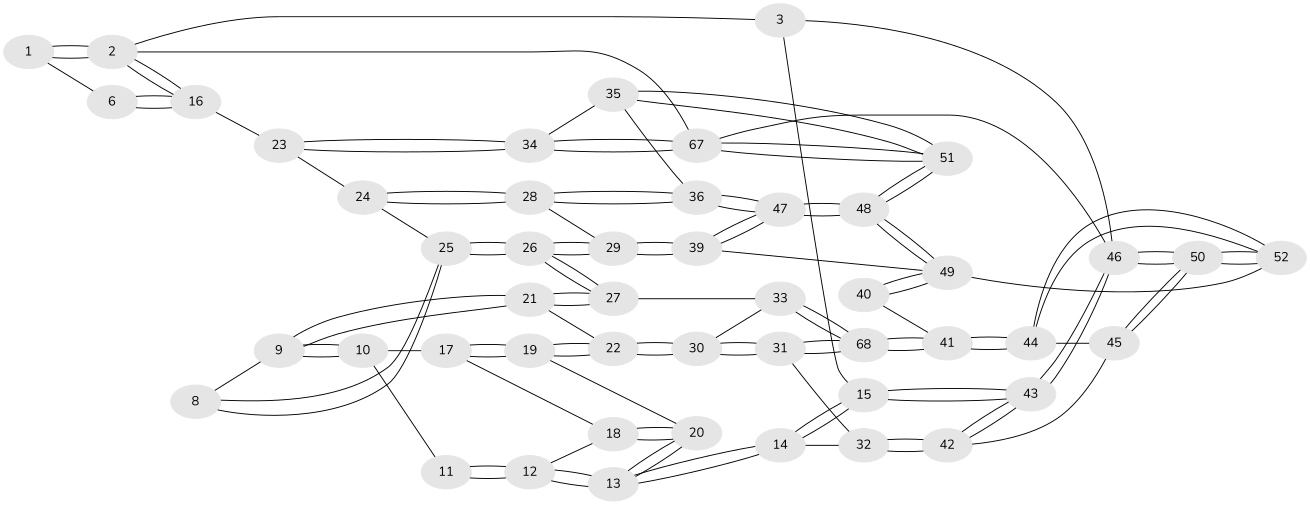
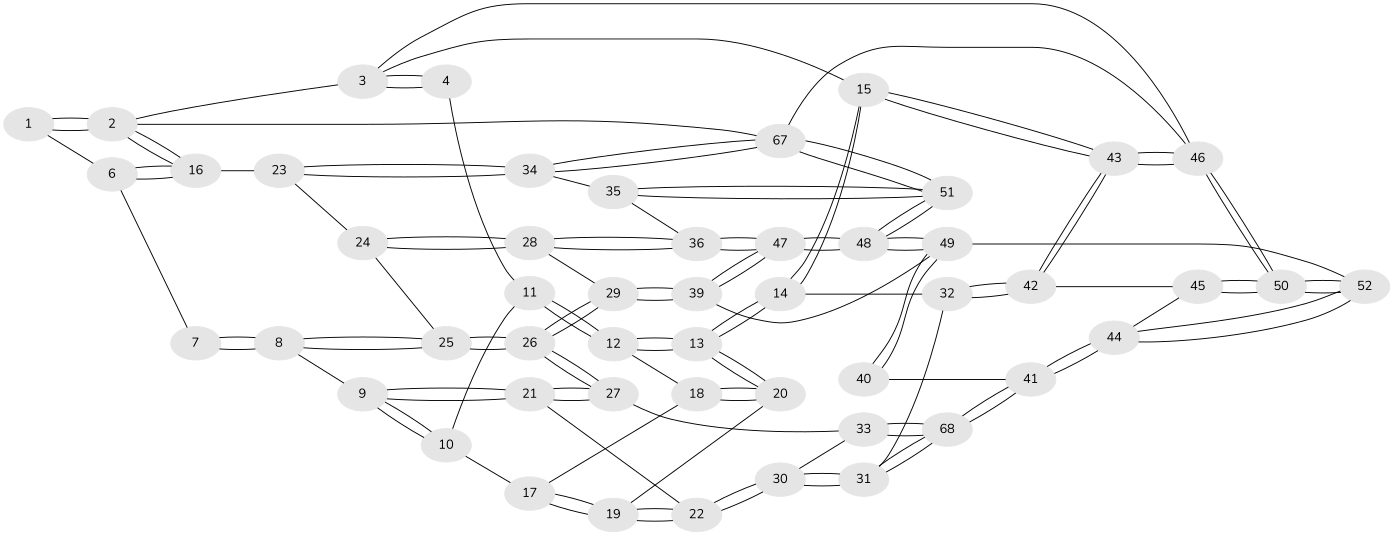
node "4": added
node "7": added
